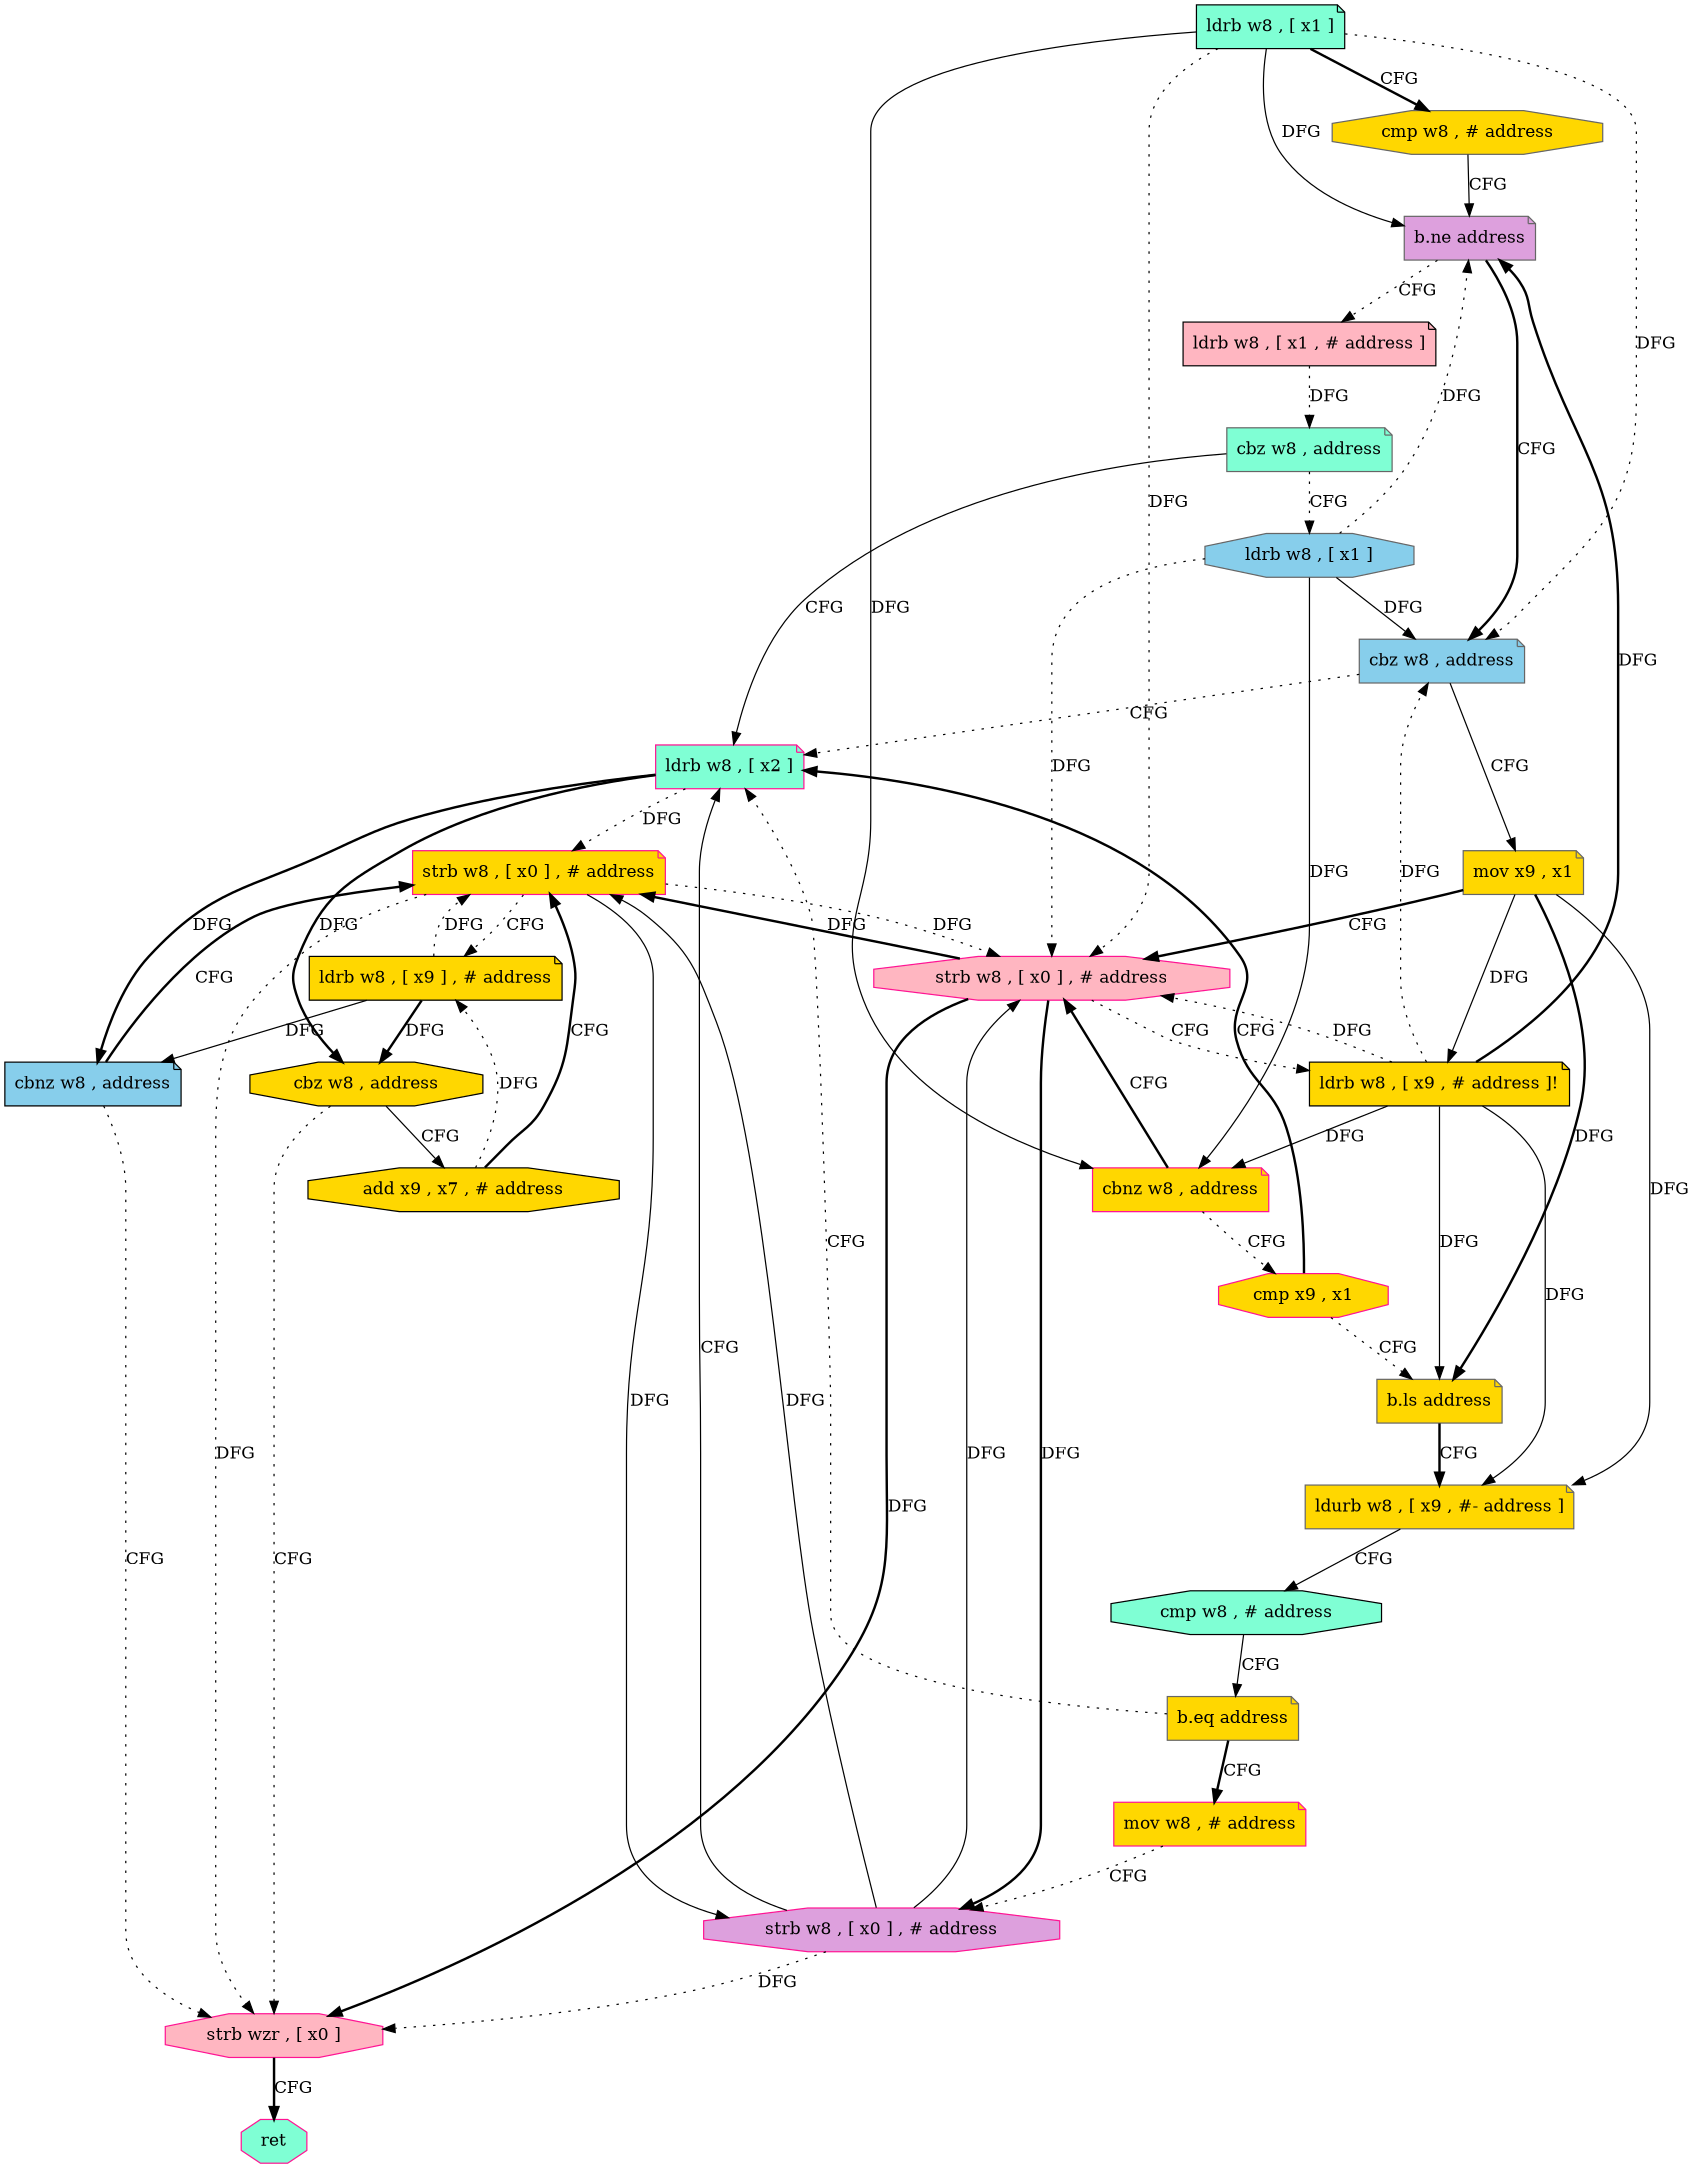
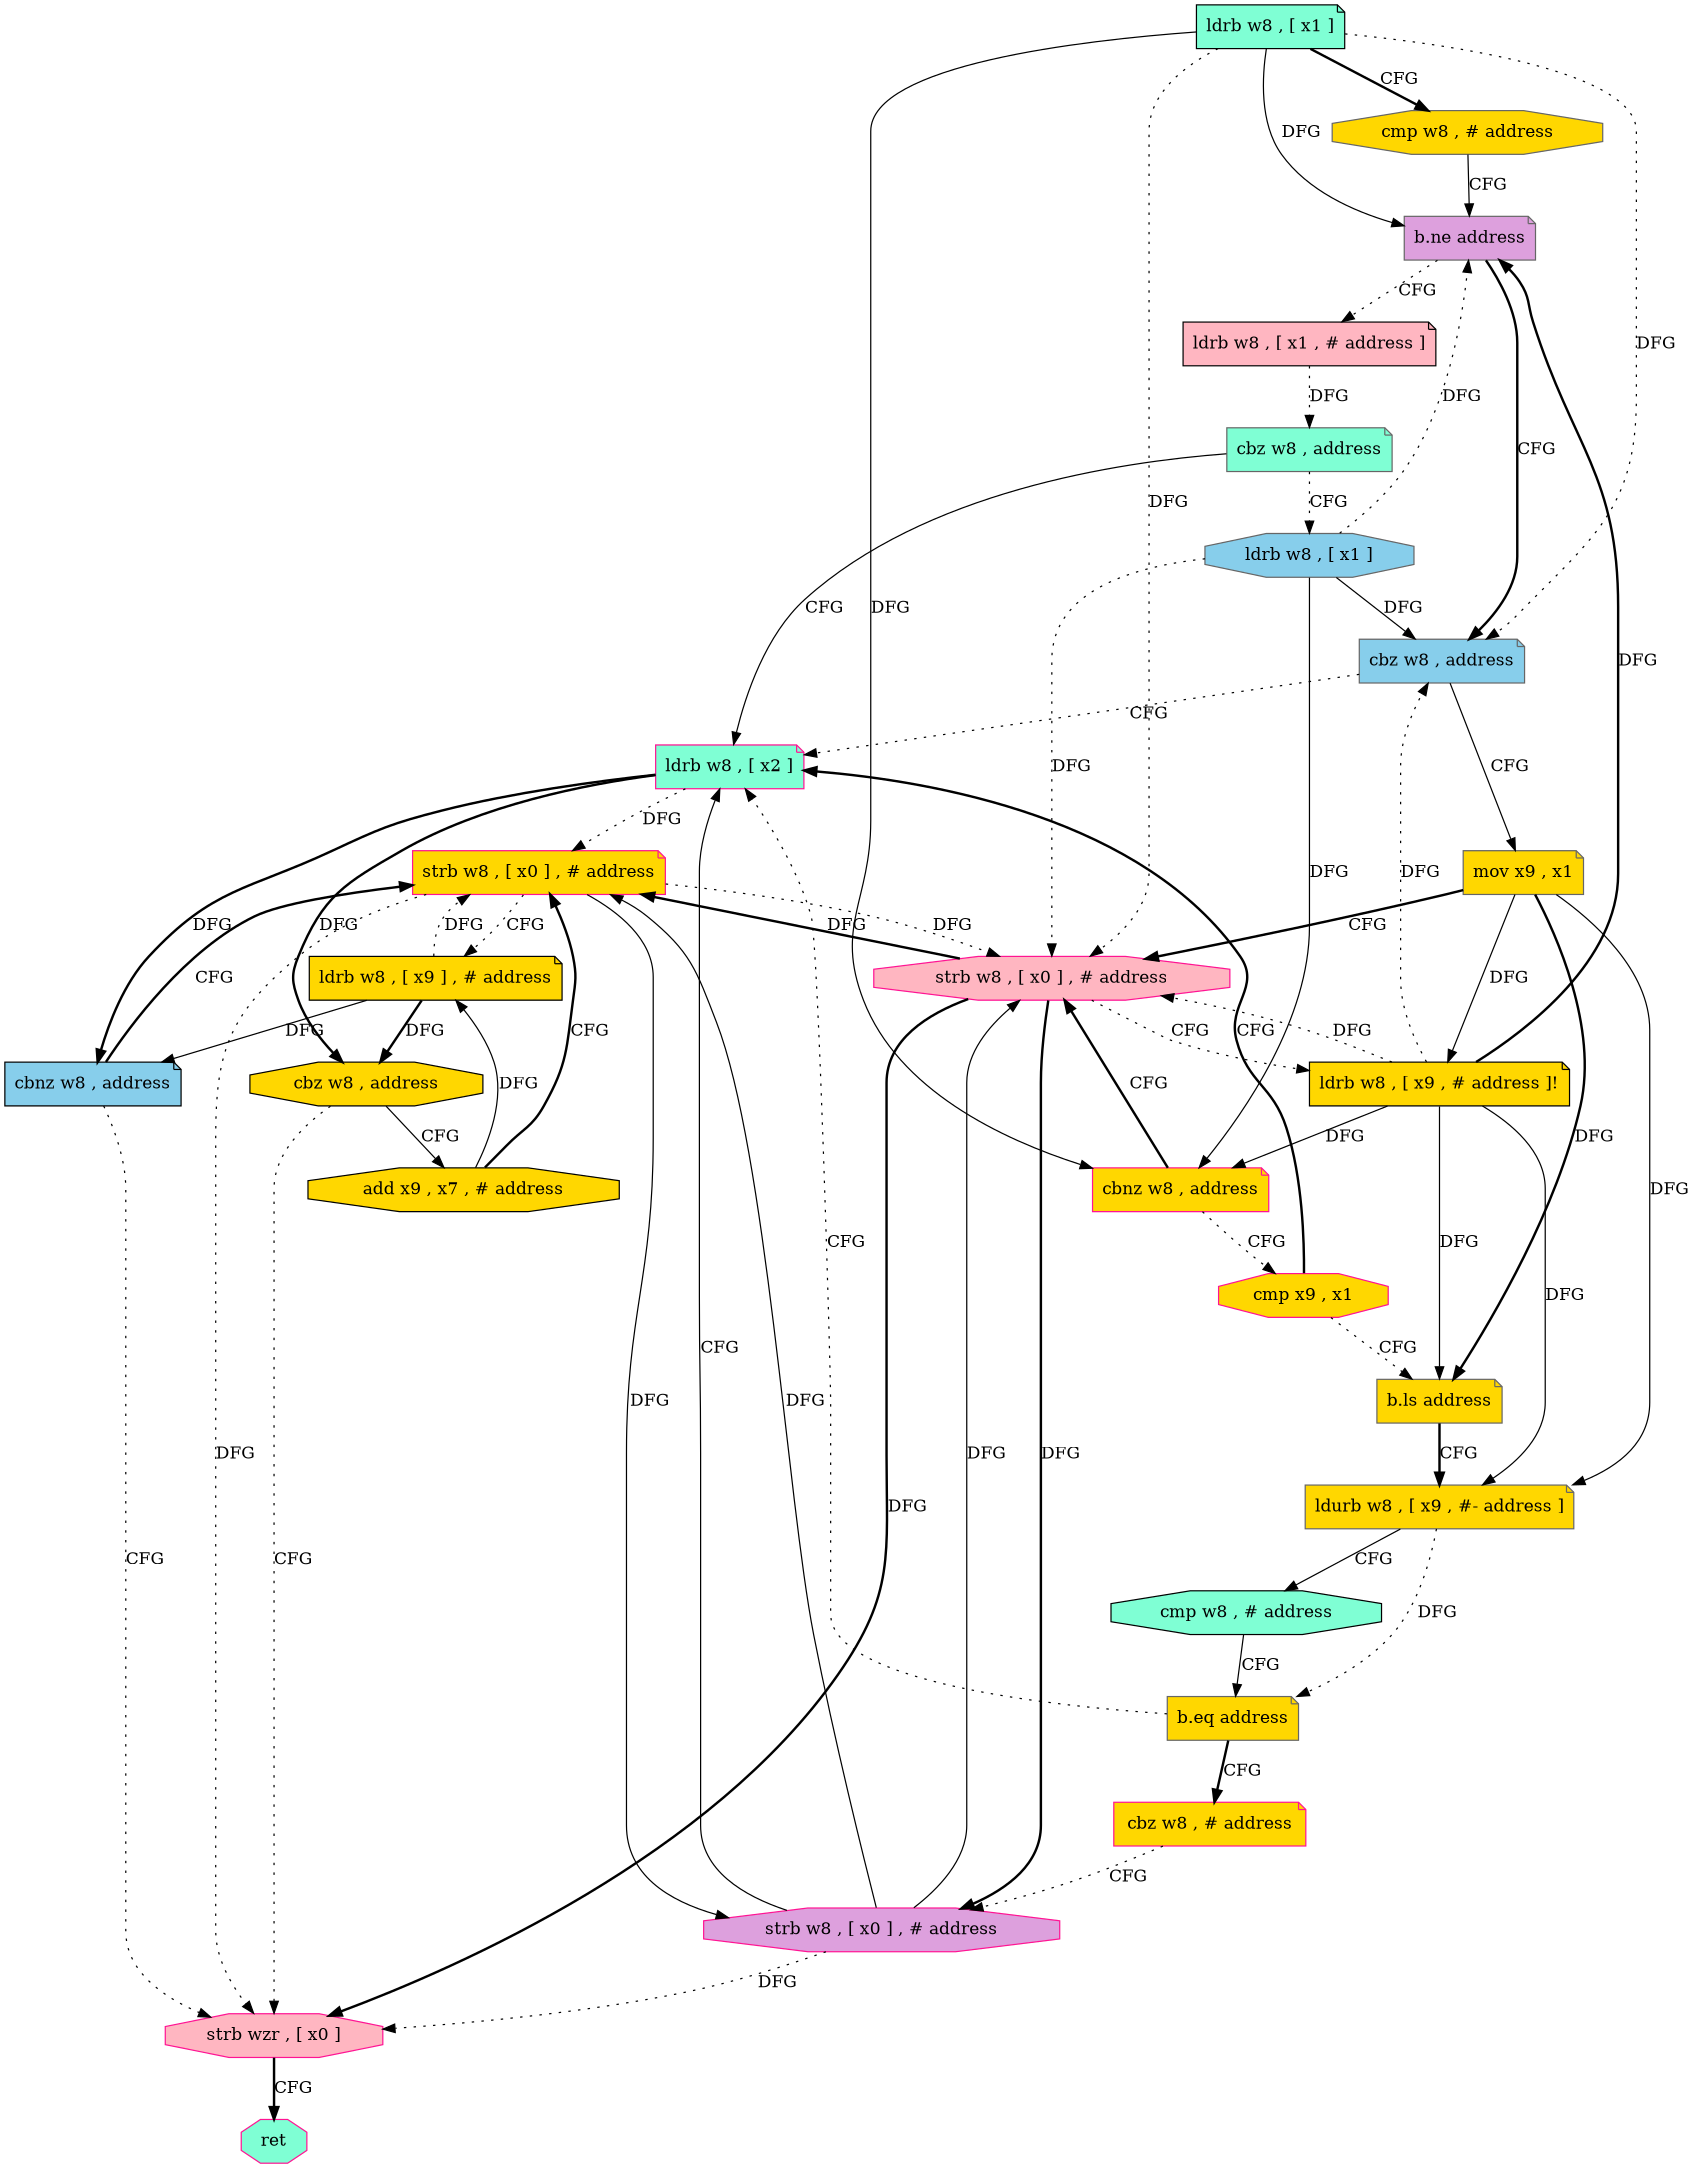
edge "add x9 , x7 , # address" -> "ldrb w8 , [ x9 ] , # address": style dotted -> solid
edge "ldurb w8 , [ x9 , #- address ]" -> "b.eq address": added, label "DFG"
node "mov w8 , # address": label "mov w8 , # address" -> "cbz w8 , # address"
